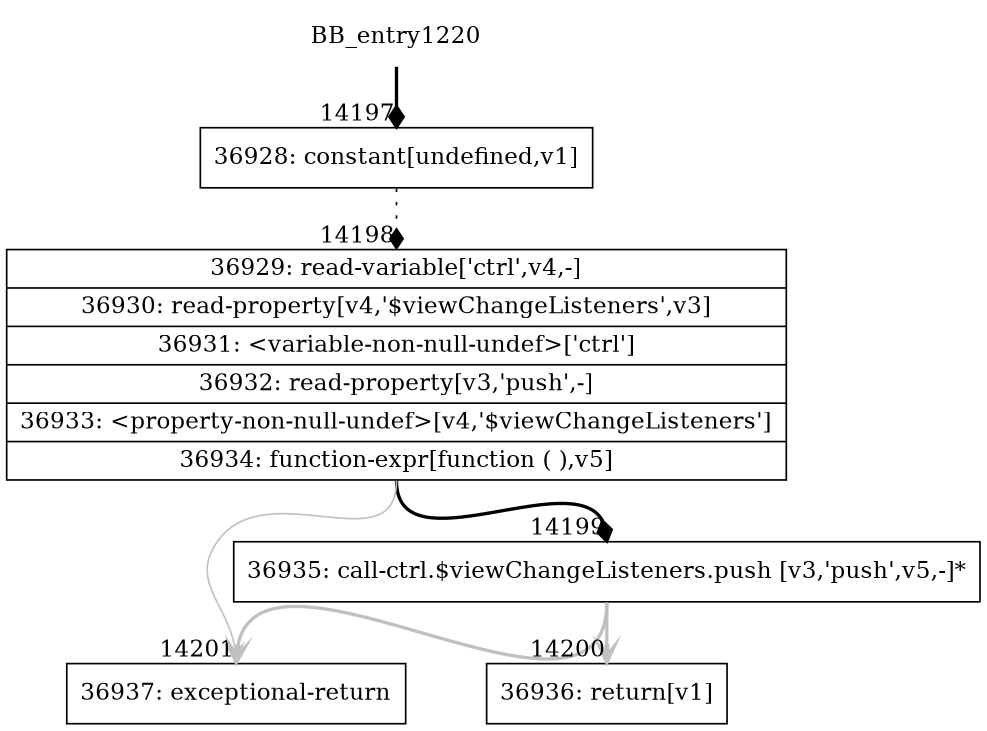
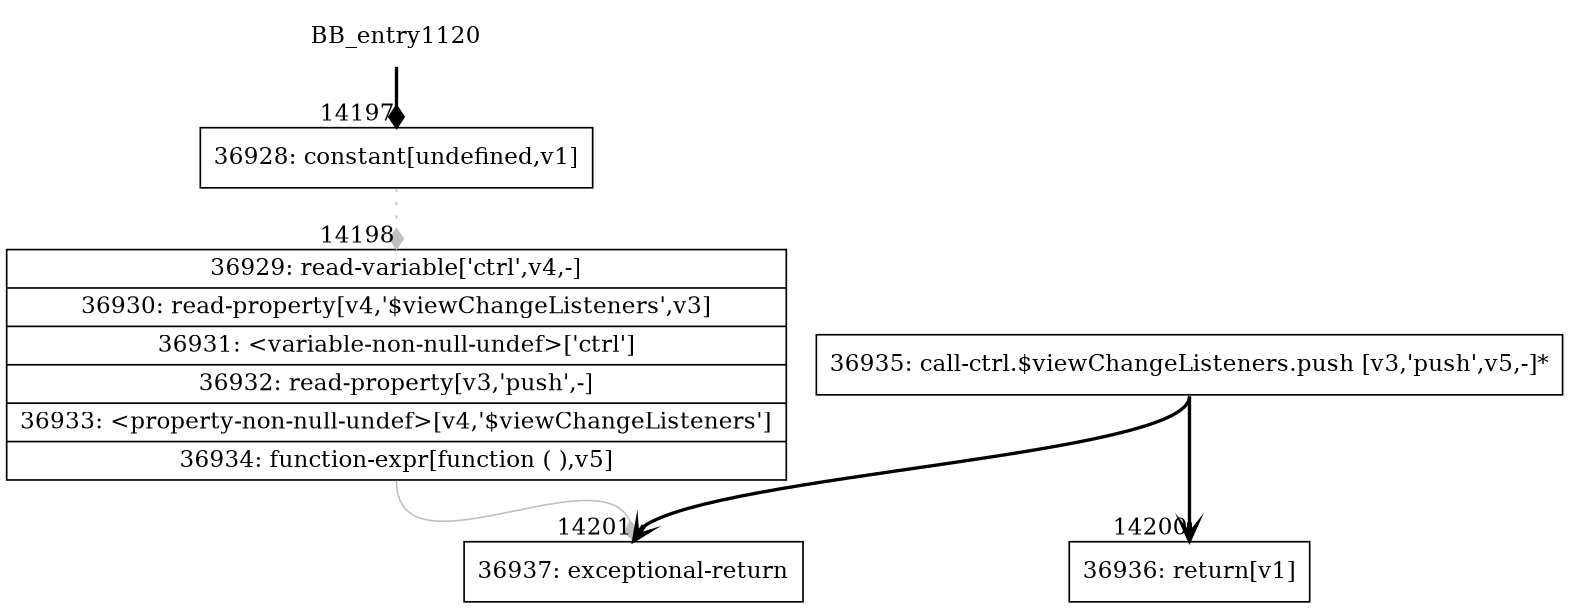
node "BB_entry1220": label "BB_entry1220" -> "BB_entry1120"
edge "36928: constant[undefined,v1]" -> "36929: read-variable['ctrl',v4,-]": color black -> gray
edge "36929: read-variable['ctrl',v4,-]" -> "36935: call-ctrl.$viewChangeListeners.push [v3,'push',v5,-]*": removed
edge "36929: read-variable['ctrl',v4,-]" -> "36937: exceptional-return": arrowhead vee -> diamond
edge "36935: call-ctrl.$viewChangeListeners.push [v3,'push',v5,-]*" -> "36936: return[v1]": color gray -> black
edge "36935: call-ctrl.$viewChangeListeners.push [v3,'push',v5,-]*" -> "36937: exceptional-return": color gray -> black
